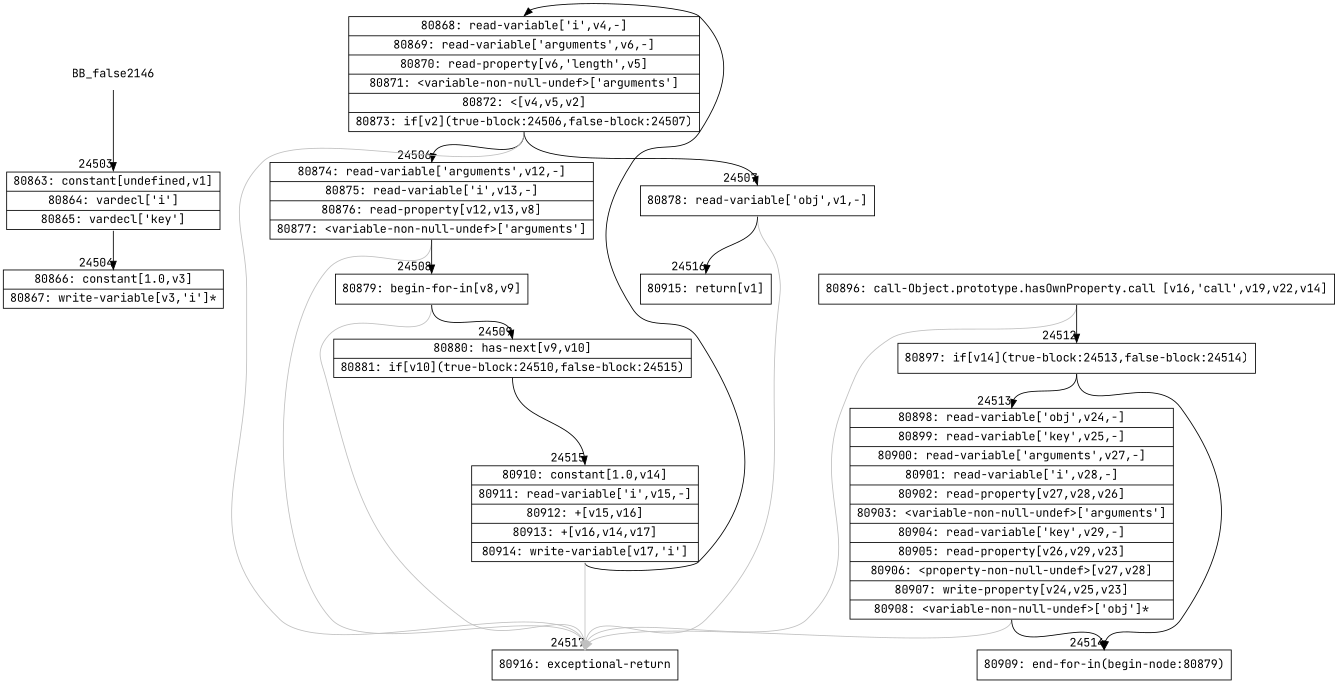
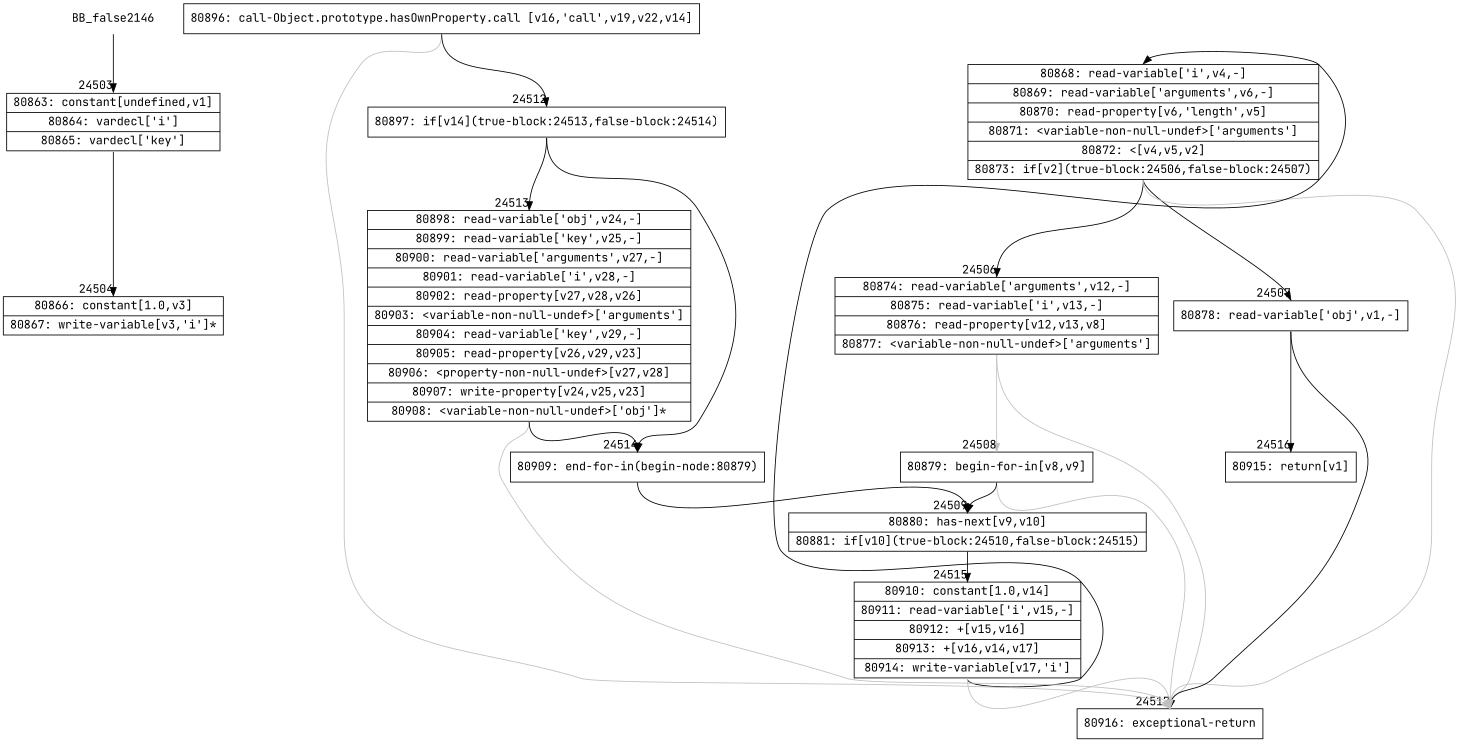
edge "80874: read-variable['arguments',v12,-]" -> "80879: begin-for-in[v8,v9]": color black -> gray
edge "80878: read-variable['obj',v1,-]" -> "80916: exceptional-return": color gray -> black
edge "80909: end-for-in(begin-node:80879)" -> "80880: has-next[v9,v10]": added
